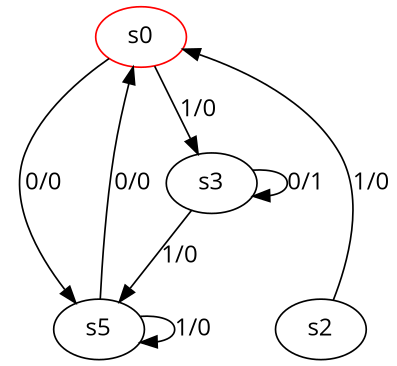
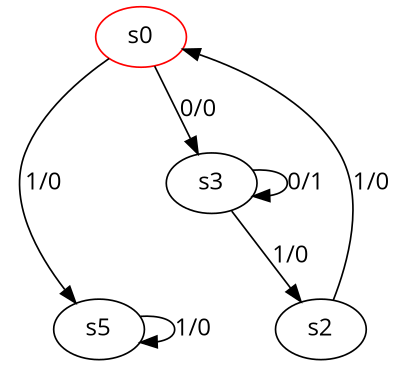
edge "s0" -> "s3": label "1/0" -> "0/0"
edge "s0" -> "s5": label "0/0" -> "1/0"
edge "s5" -> "s0": removed, label "0/0"
edge "s3" -> "s5": now "s3" -> "s2"
